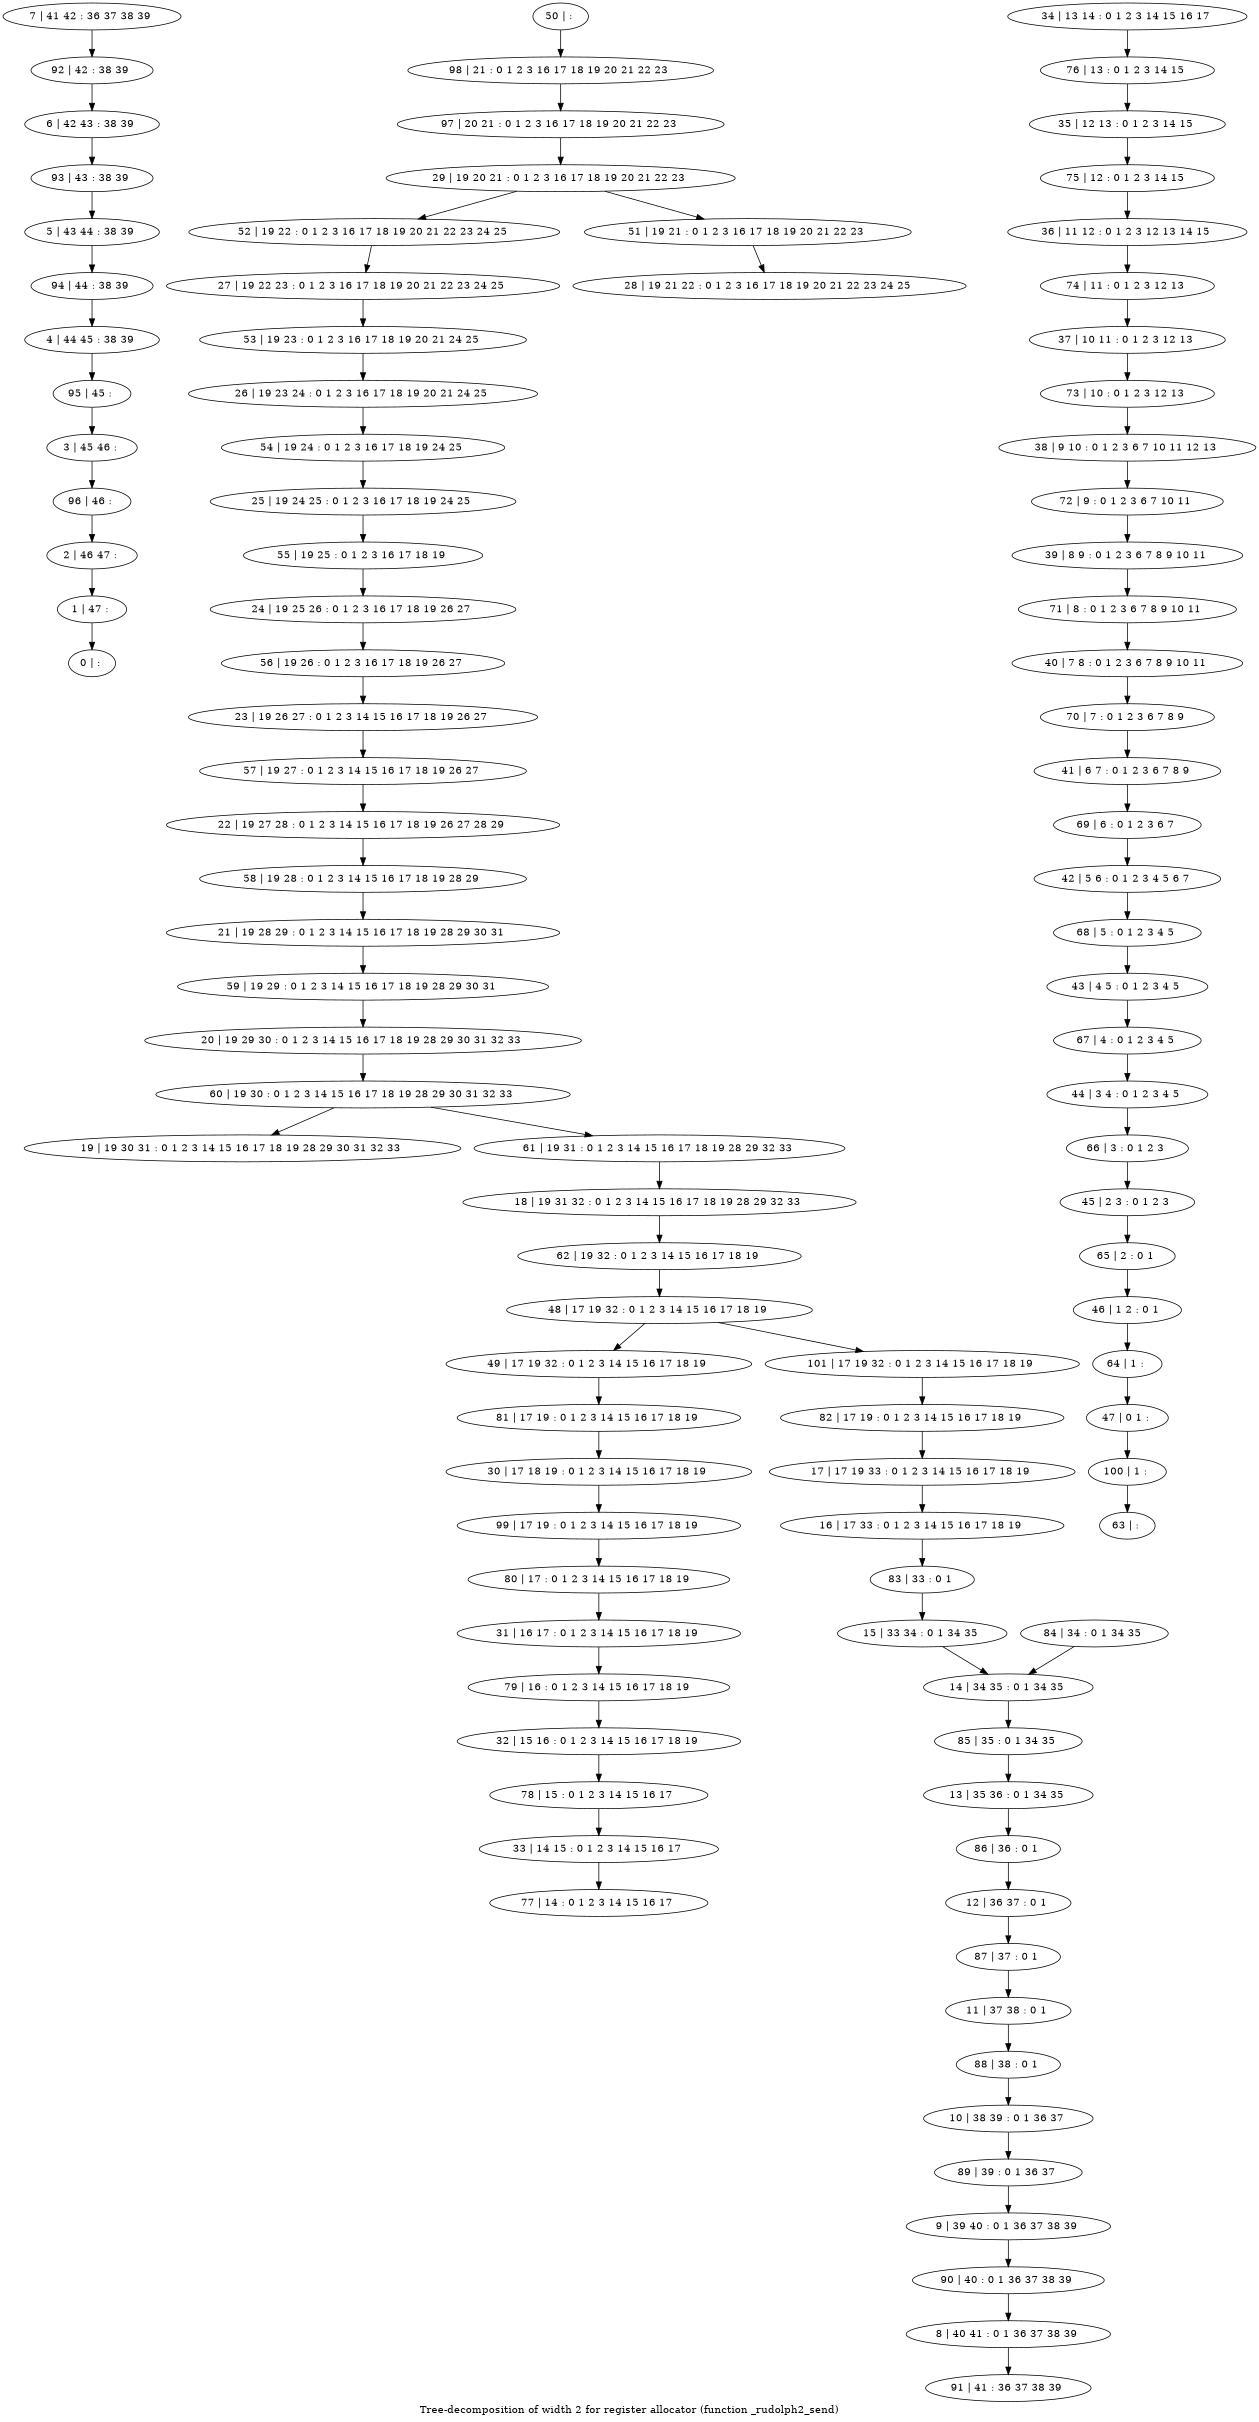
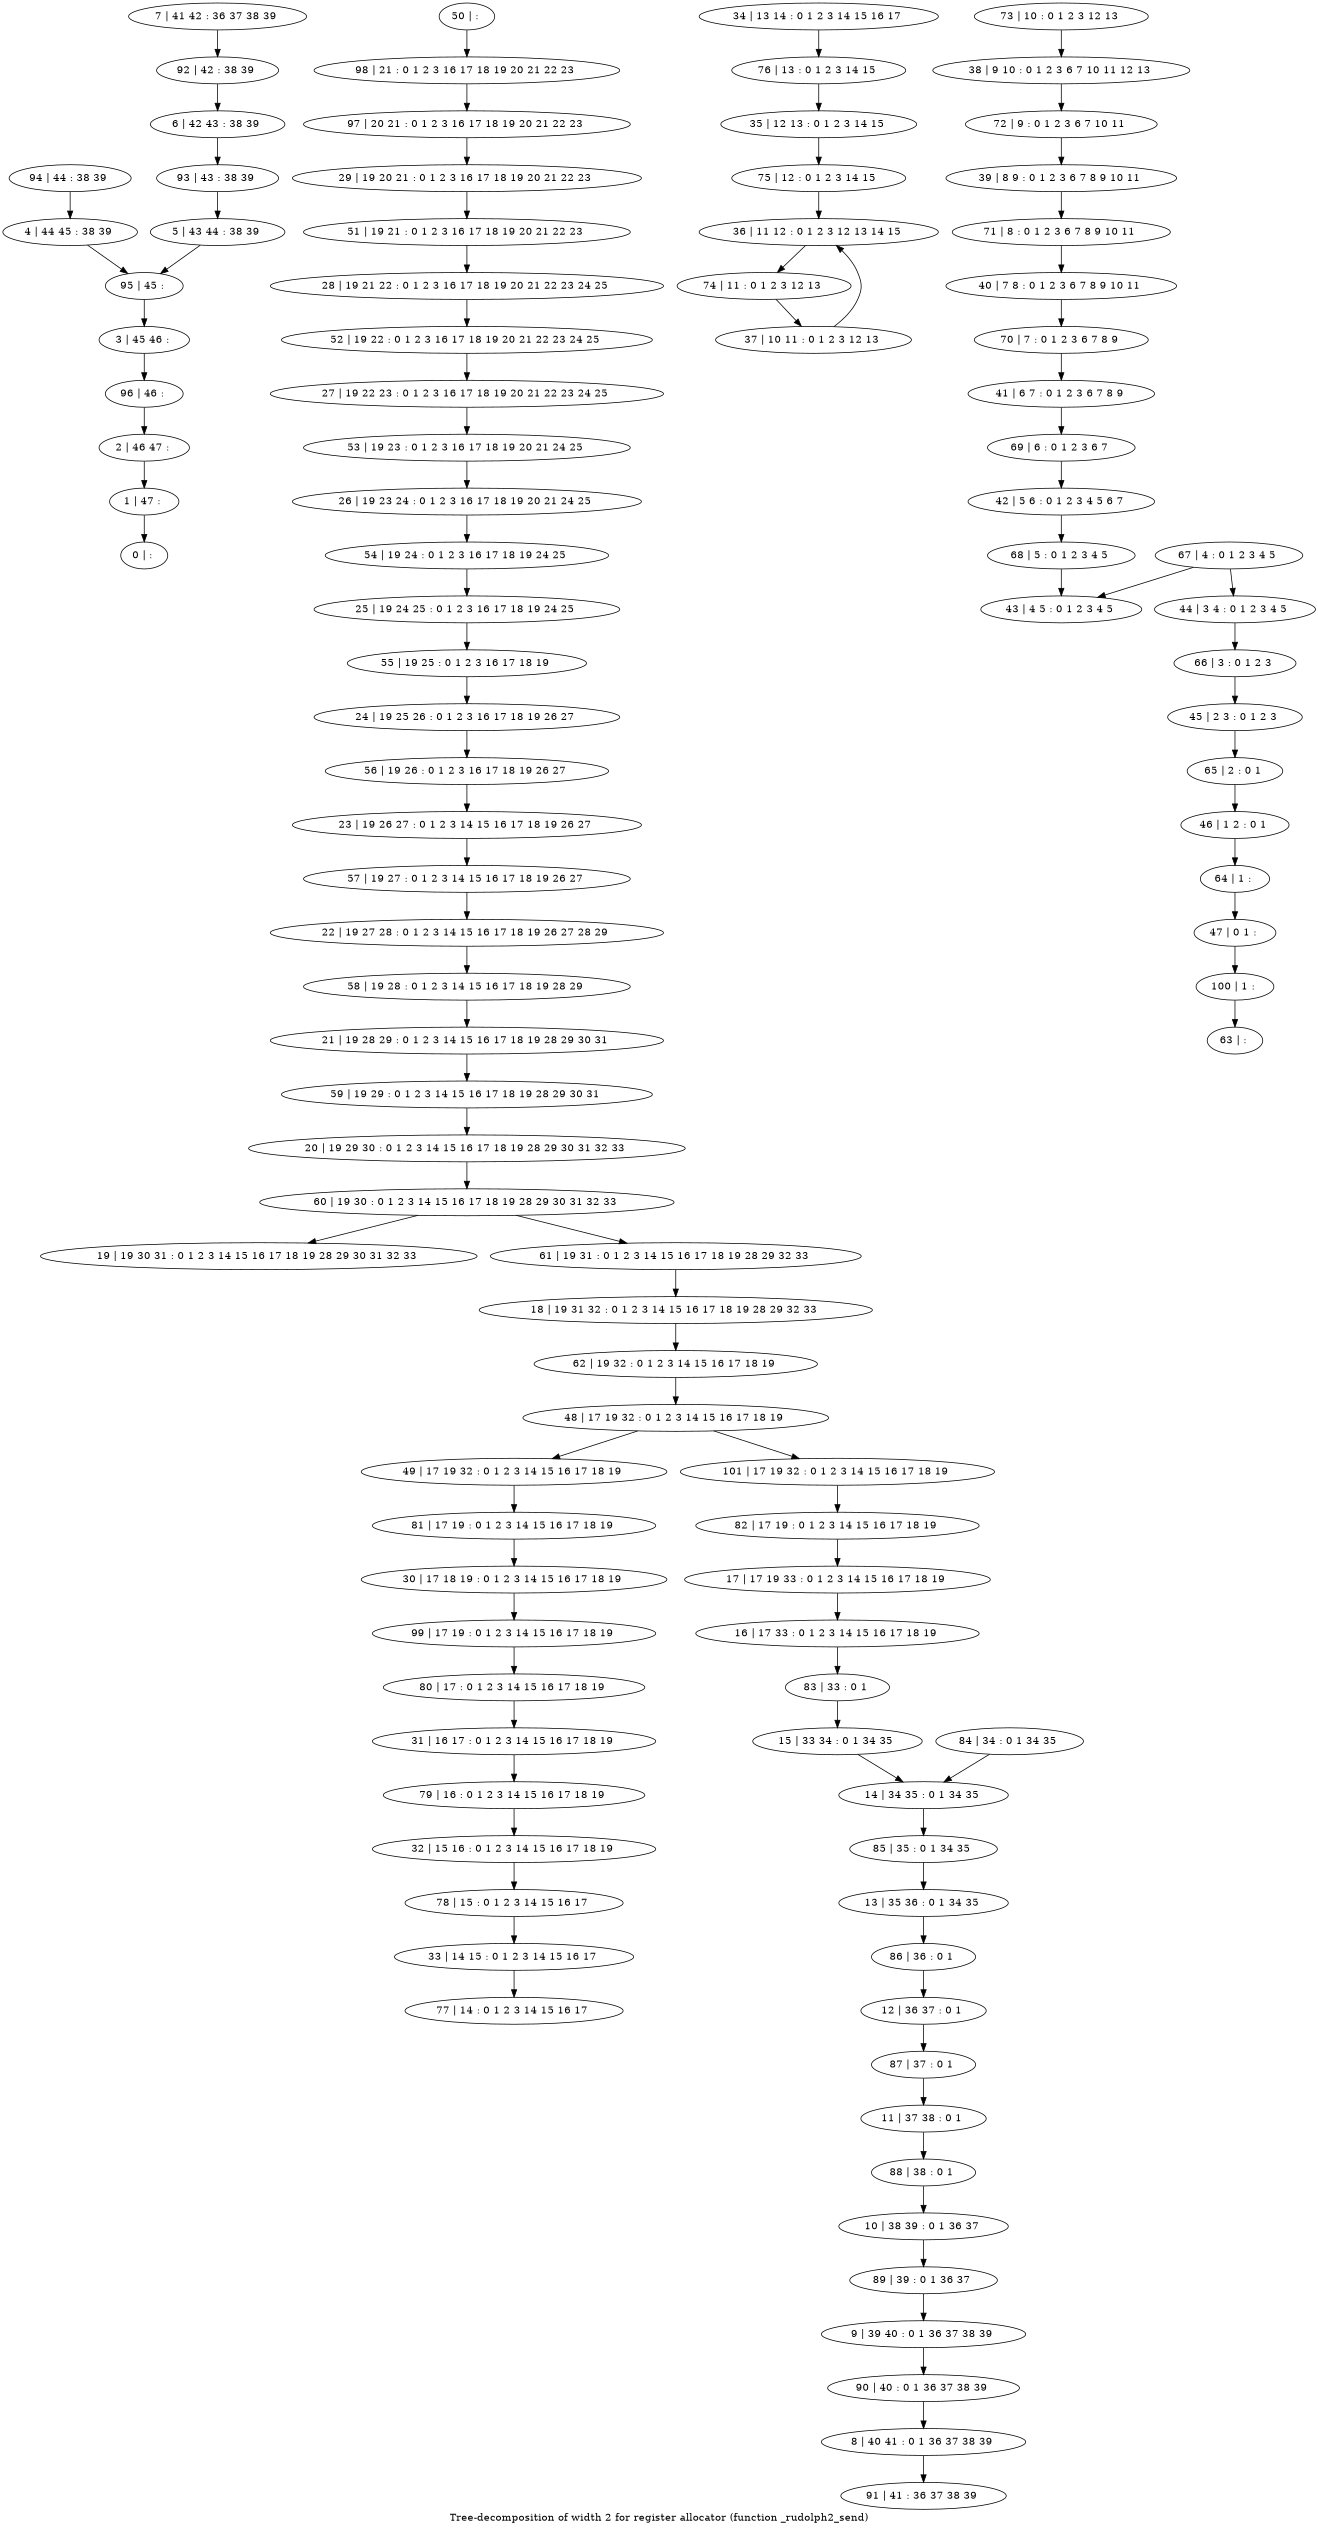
edge "29 | 19 20 21 : 0 1 2 3 16 17 18 19 20 21 22 23" -> "52 | 19 22 : 0 1 2 3 16 17 18 19 20 21 22 23 24 25": now "28 | 19 21 22 : 0 1 2 3 16 17 18 19 20 21 22 23 24 25" -> "52 | 19 22 : 0 1 2 3 16 17 18 19 20 21 22 23 24 25"
edge "5 | 43 44 : 38 39" -> "94 | 44 : 38 39": now "5 | 43 44 : 38 39" -> "95 | 45 :"
edge "37 | 10 11 : 0 1 2 3 12 13" -> "73 | 10 : 0 1 2 3 12 13": now "37 | 10 11 : 0 1 2 3 12 13" -> "36 | 11 12 : 0 1 2 3 12 13 14 15"
edge "43 | 4 5 : 0 1 2 3 4 5" -> "67 | 4 : 0 1 2 3 4 5": reversed
